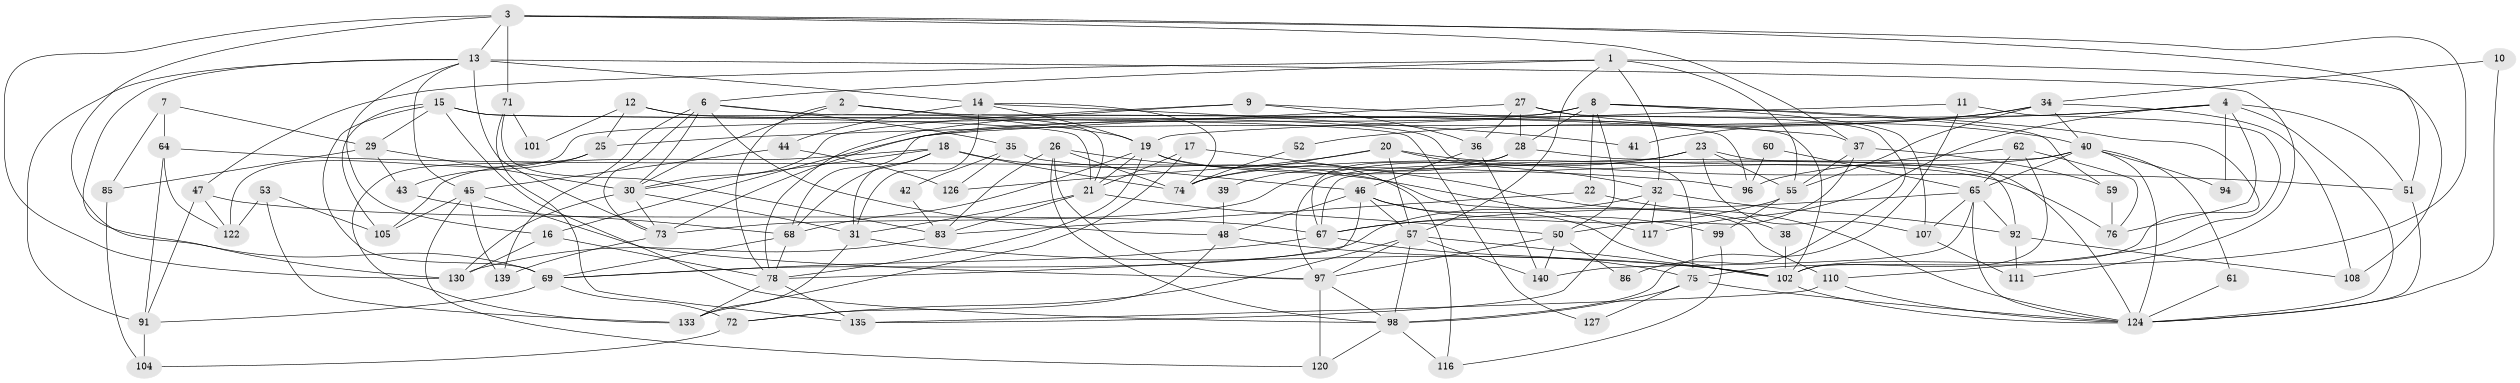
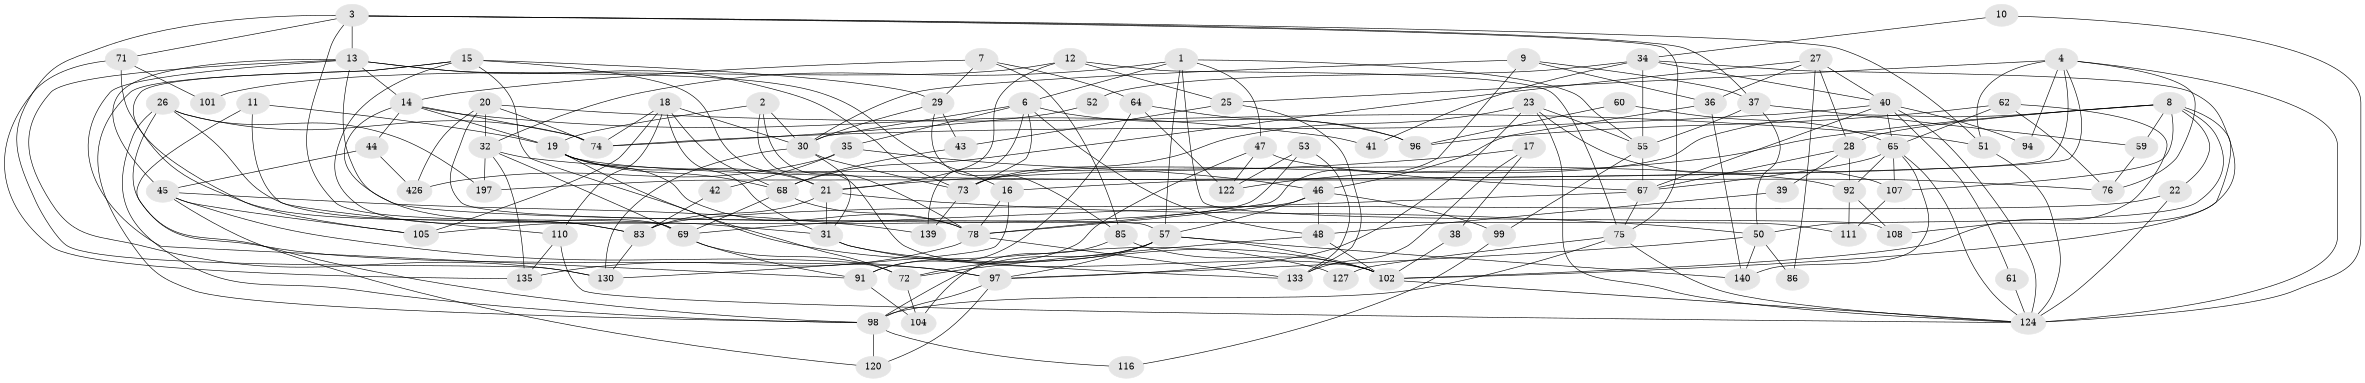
edge "7" -- "14": added
node "126": label "126" -> "426"
edge "19" -- "116": now "19" -- "72"
edge "46" -- "102": now "85" -- "102"
node "117": label "117" -> "197"
